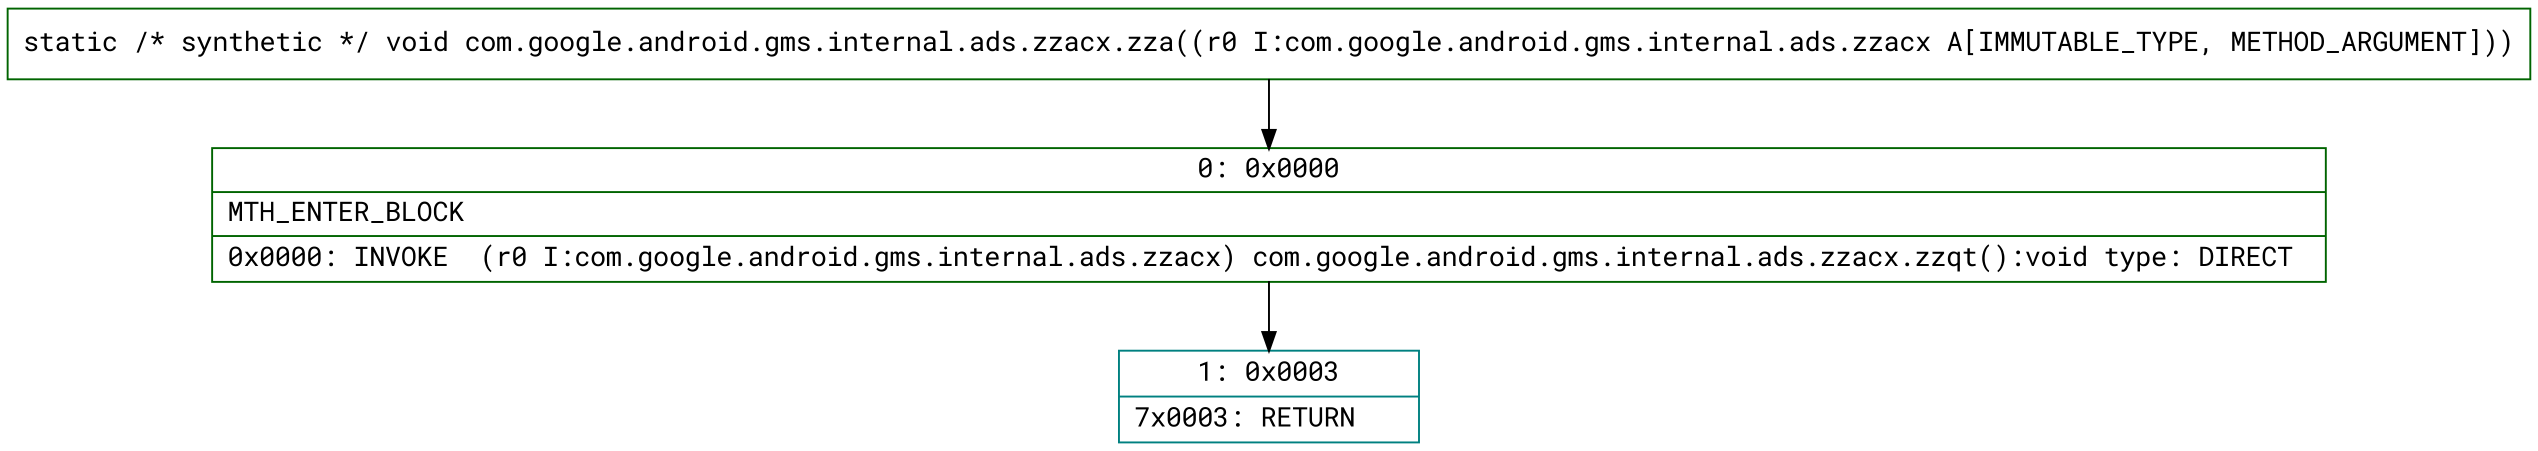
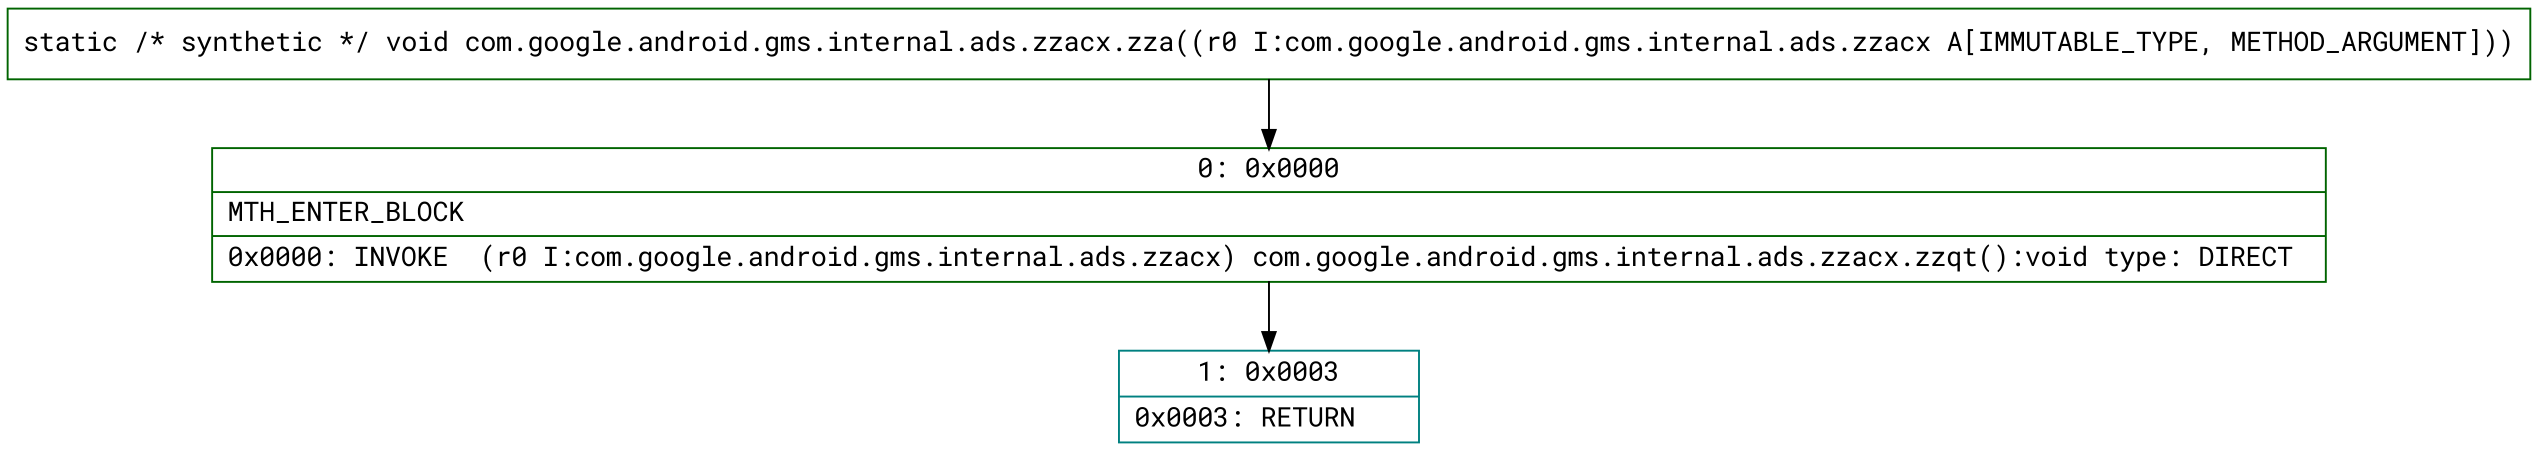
node "1: 0x0003": text "7x0003: RETURN" -> "0x0003: RETURN"
